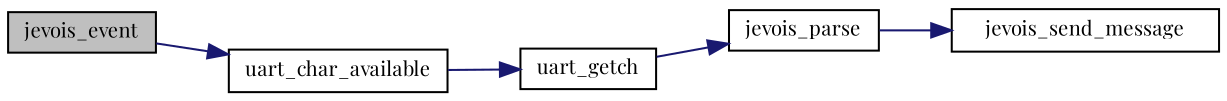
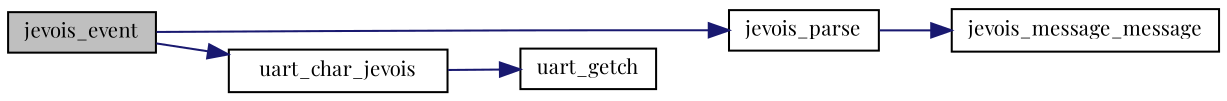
node "jevois_send_message": label "jevois_send_message" -> "jevois_message_message"
edge "uart_getch" -> "jevois_parse": now "jevois_event" -> "jevois_parse"
node "uart_char_available": label "uart_char_available" -> "uart_char_jevois"
